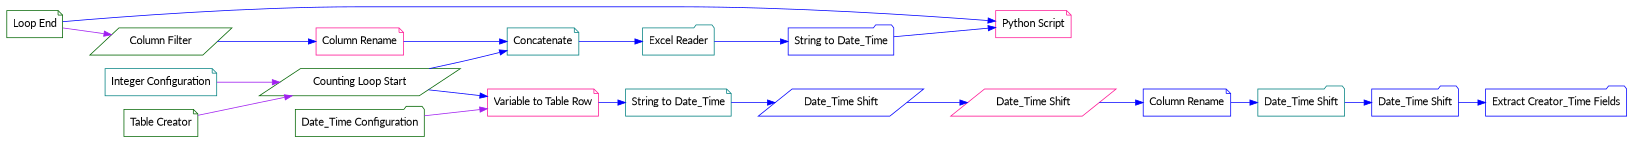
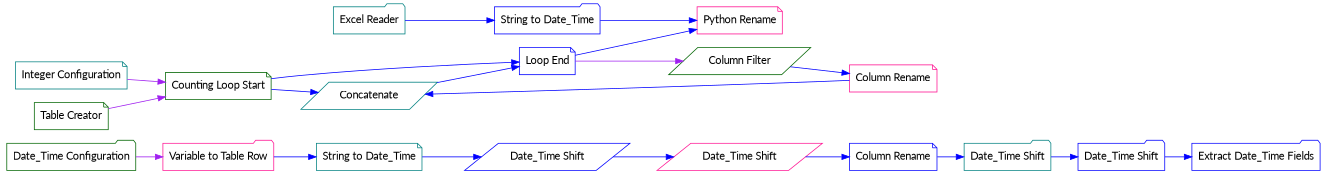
node "Loop End": color darkgreen -> blue
node "Python Script": label "Python Script" -> "Python Rename"
node "Concatenate": shape note -> parallelogram
edge "Concatenate" -> "Excel Reader": now "Concatenate" -> "Loop End"
node "Counting Loop Start": shape parallelogram -> note
edge "Counting Loop Start" -> "Variable to Table Row": now "Counting Loop Start" -> "Loop End"
node "Variable to Table Row": shape note -> folder
node "Extract Creator_Time Fields": label "Extract Creator_Time Fields" -> "Extract Date_Time Fields"
